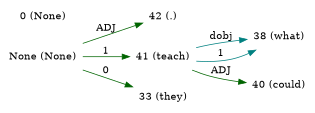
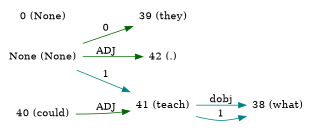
edge "None (None)" -> "41 (teach)": color darkgreen -> teal
edge "41 (teach)" -> "40 (could)": reversed
node "33 (they)": label "33 (they)" -> "39 (they)"
